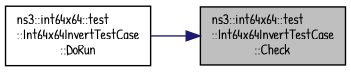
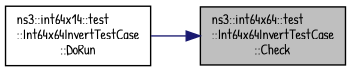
node "ns3::int64x64::test ::Int64x64InvertTestCase ::DoRun": label "ns3::int64x64::test ::Int64x64InvertTestCase ::DoRun" -> "ns3::int64x14::test ::Int64x64InvertTestCase ::DoRun"
